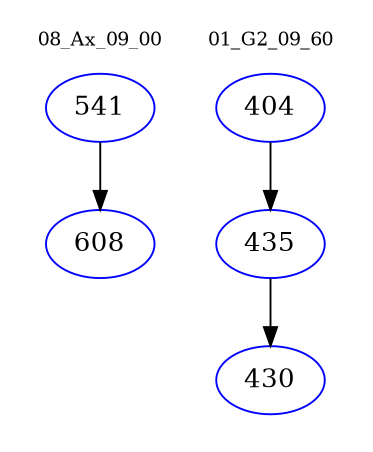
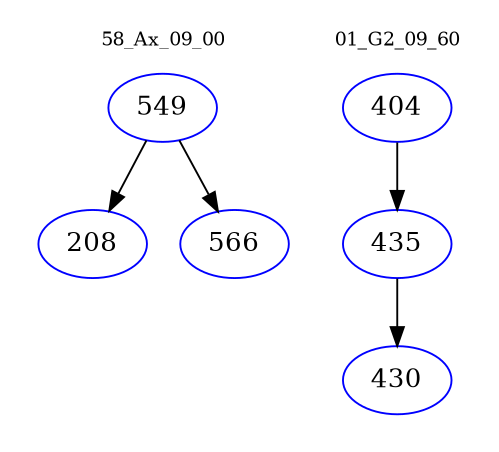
cluster "08_Ax_09_00": label "08_Ax_09_00" -> "58_Ax_09_00"
node "541": label "541" -> "549"
node "608": label "608" -> "208"
node "566": added
